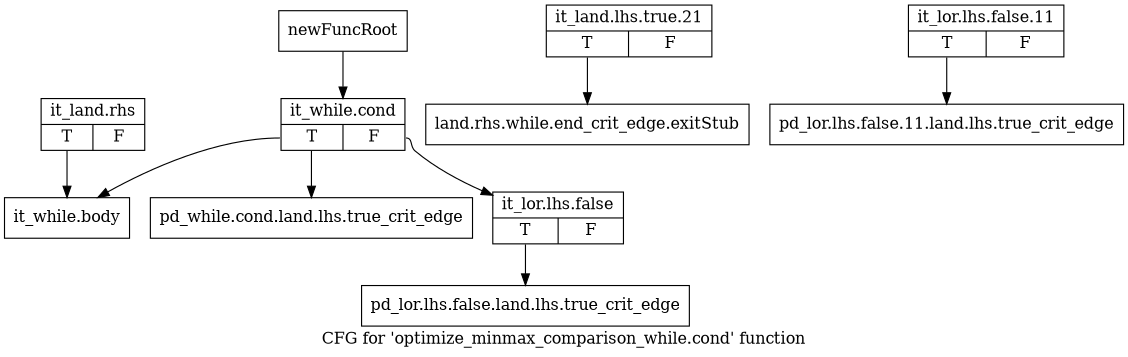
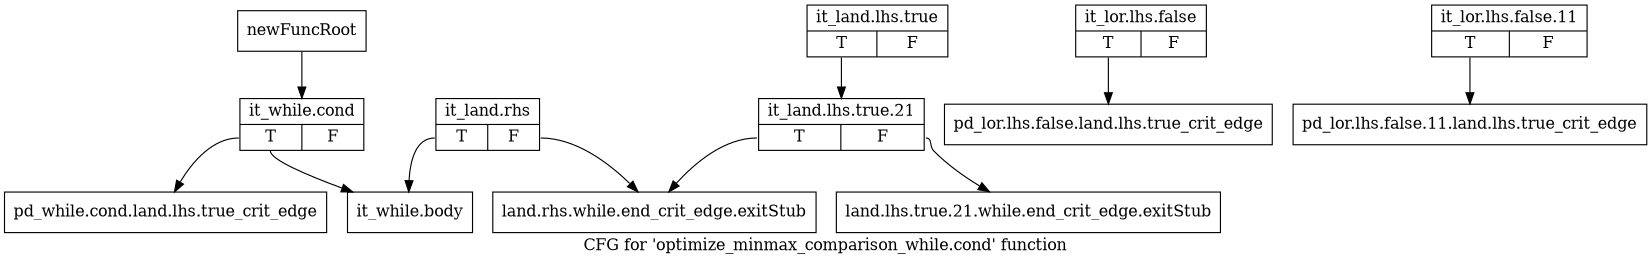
node "it_land.lhs.true": added
edge "it_land.rhs" -> "land.rhs.while.end_crit_edge.exitStub": added
edge "it_while.cond" -> "it_lor.lhs.false": removed
node "land.lhs.true.21.while.end_crit_edge.exitStub": added
